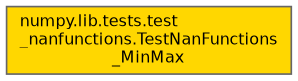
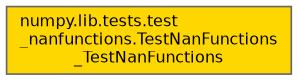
node "numpy.lib.tests.test _nanfunctions.TestNanFunctions _MinMax": label "numpy.lib.tests.test _nanfunctions.TestNanFunctions _MinMax" -> "numpy.lib.tests.test _nanfunctions.TestNanFunctions _TestNanFunctions"
